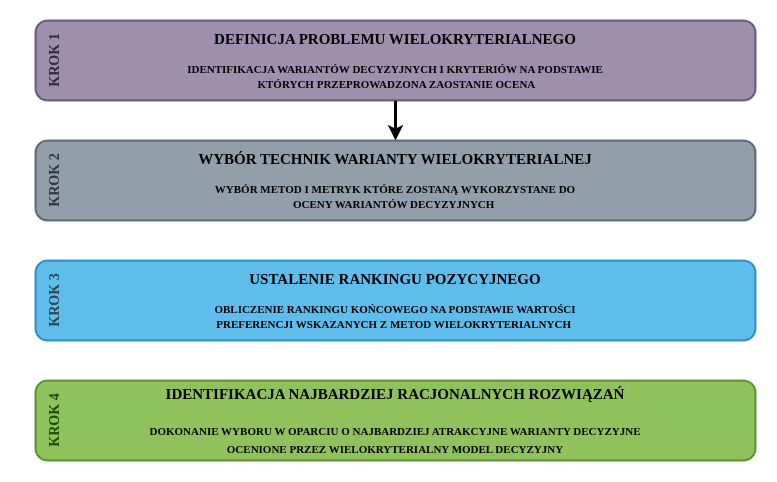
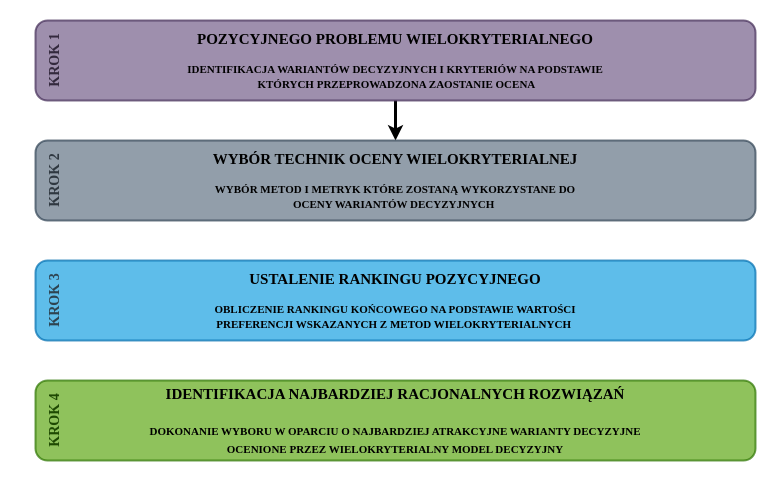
node "DEFINICJA PROBLEMU WIELOKRYTERIALNEGO IDENTIFIKACJA WARIANTÓW DECYZYJNYCH I KRYTERIÓW NA PODSTAWIE KTÓRYCH PRZEPROWADZONA ZAOSTANIE OCENA": label "DEFINICJA PROBLEMU WIELOKRYTERIALNEGO IDENTIFIKACJA WARIANTÓW DECYZYJNYCH I KRYTERIÓW NA PODSTAWIE KTÓRYCH PRZEPROWADZONA ZAOSTANIE OCENA" -> "POZYCYJNEGO PROBLEMU WIELOKRYTERIALNEGO IDENTIFIKACJA WARIANTÓW DECYZYJNYCH I KRYTERIÓW NA PODSTAWIE KTÓRYCH PRZEPROWADZONA ZAOSTANIE OCENA"
node "WYBÓR TECHNIK WARIANTY WIELOKRYTERIALNEJ WYBÓR METOD I METRYK KTÓRE ZOSTANĄ WYKORZYSTANE DO OCENY WARIANTÓW DECYZYJNYCH": label "WYBÓR TECHNIK WARIANTY WIELOKRYTERIALNEJ WYBÓR METOD I METRYK KTÓRE ZOSTANĄ WYKORZYSTANE DO OCENY WARIANTÓW DECYZYJNYCH" -> "WYBÓR TECHNIK OCENY WIELOKRYTERIALNEJ WYBÓR METOD I METRYK KTÓRE ZOSTANĄ WYKORZYSTANE DO OCENY WARIANTÓW DECYZYJNYCH"
